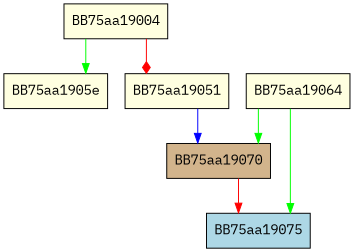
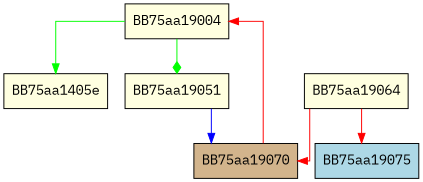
edge "BB75aa19004" -> "BB75aa19051": color red -> green
node "BB75aa1905e": label "BB75aa1905e" -> "BB75aa1405e"
edge "BB75aa19064" -> "BB75aa19070": color green -> red
edge "BB75aa19064" -> "BB75aa19075": color green -> red
edge "BB75aa19070" -> "BB75aa19075": now "BB75aa19070" -> "BB75aa19004"
